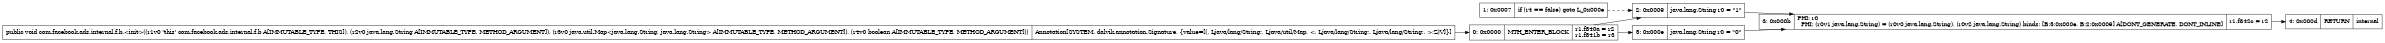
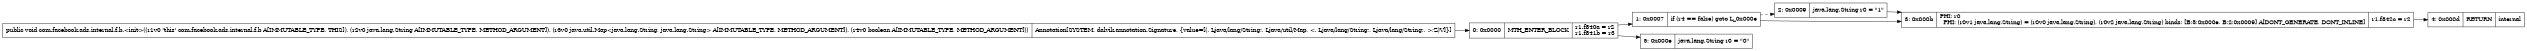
edge "0: 0x0000" -> "2: 0x0009": now "0: 0x0000" -> "1: 0x0007"
edge "5: 0x000e" -> "3: 0x000b": now "1: 0x0007" -> "3: 0x000b"
